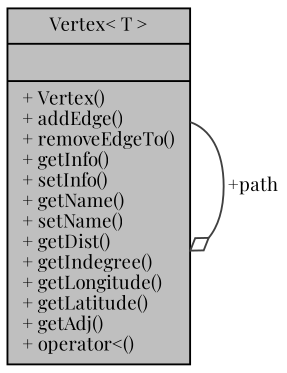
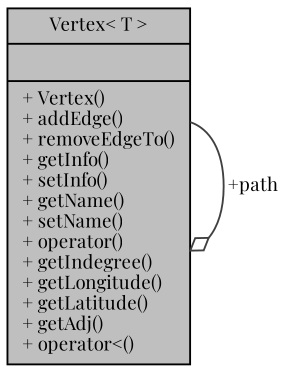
node "Vertex< T >": text "+ getDist()" -> "+ operator()"
